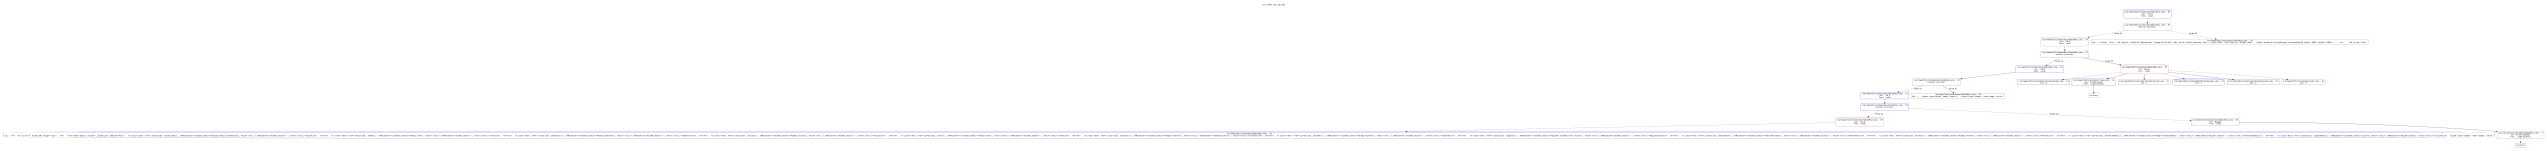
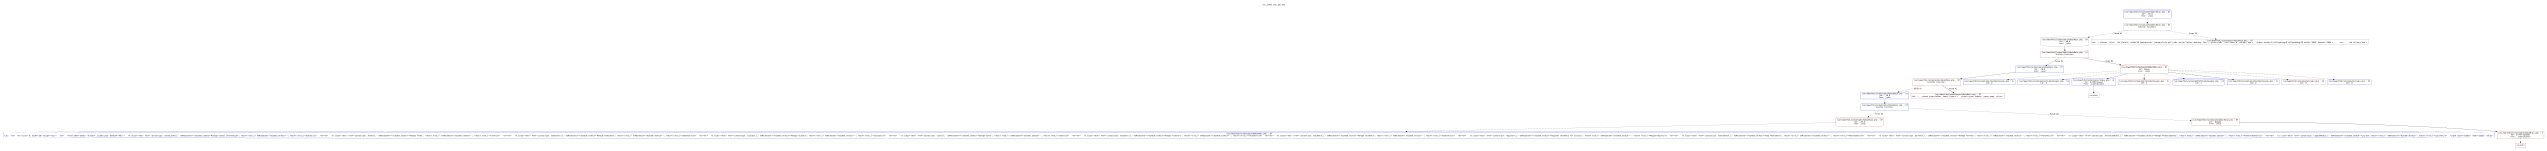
node "/var/www/html/schoolmate/ValidateLogin.php : 44 Lit: 2": added
node "/var/www/html/schoolmate/index.php : 39 Lit: 0": added
